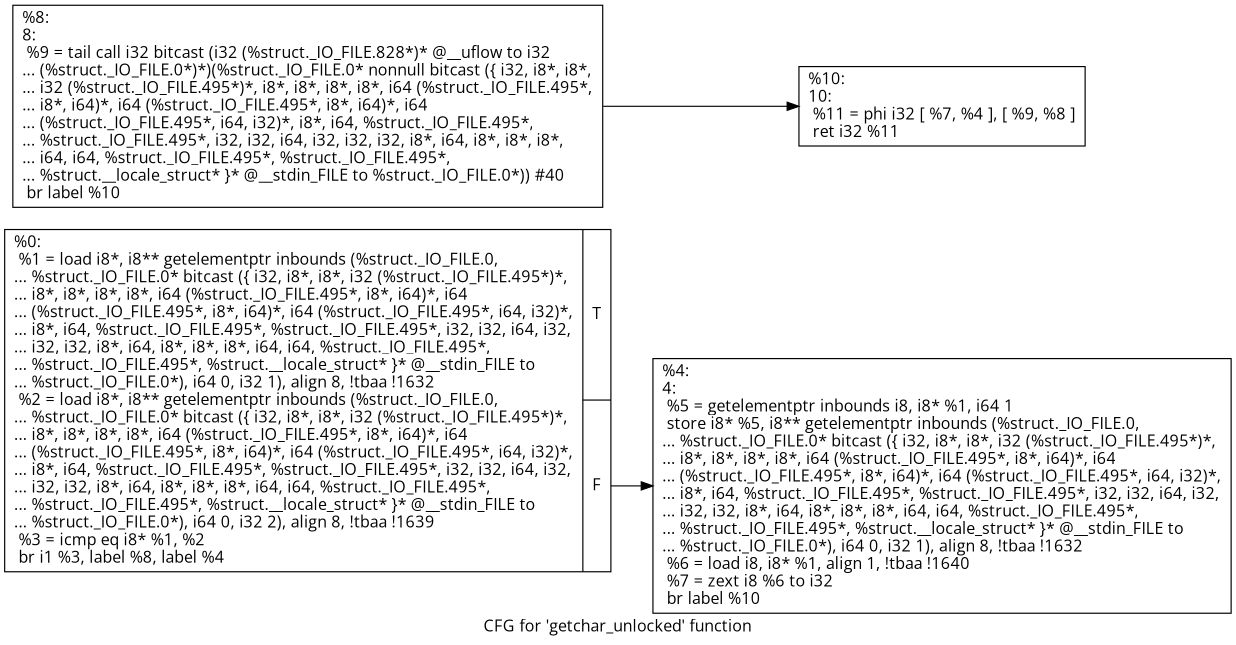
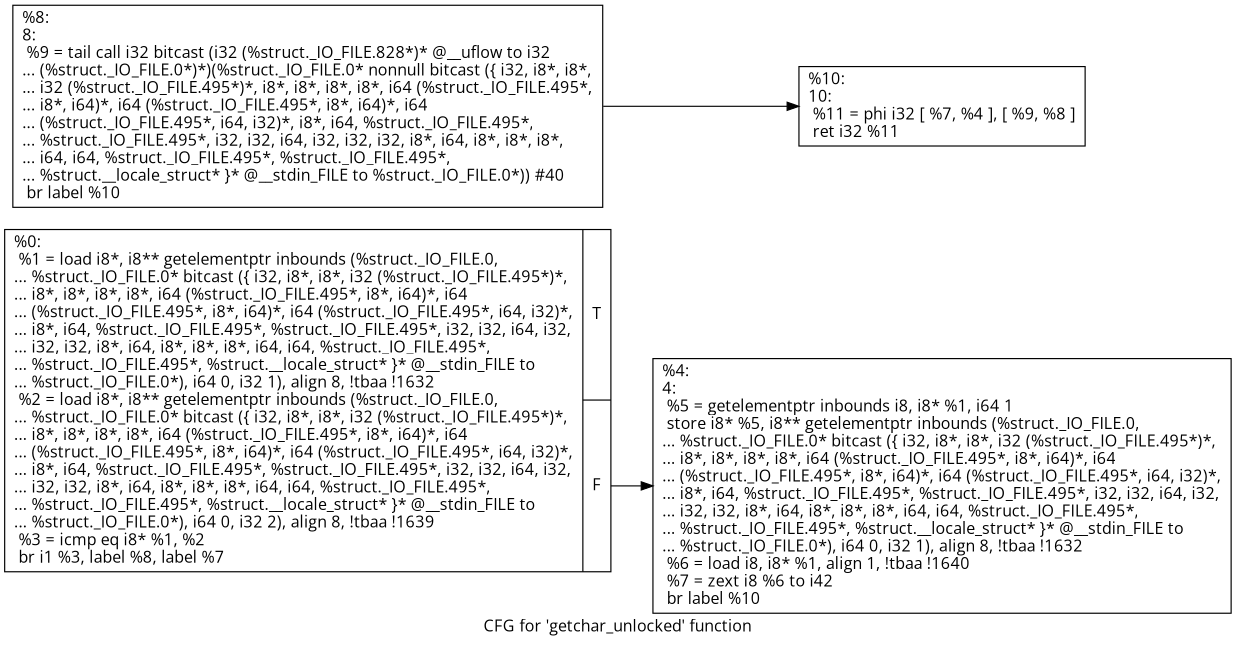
node "%0:": text "br i1 %3, label %8, label %4" -> "br i1 %3, label %8, label %7"
node "%4:": text "%7 = zext i8 %6 to i32" -> "%7 = zext i8 %6 to i42"
